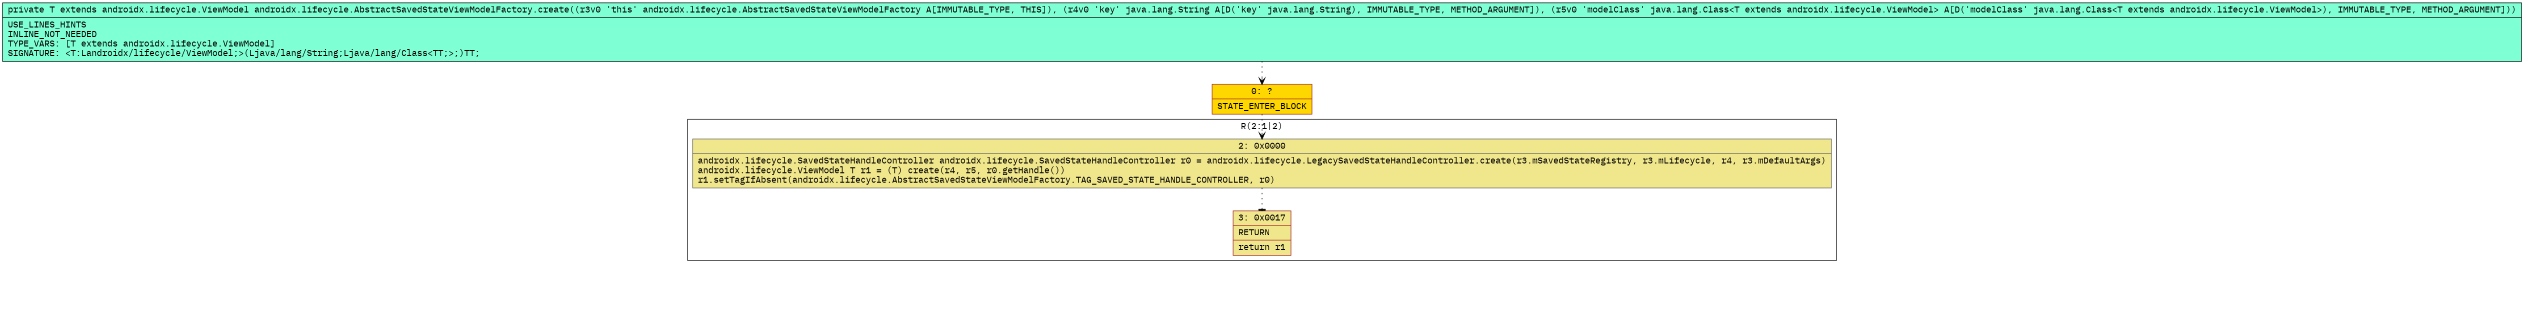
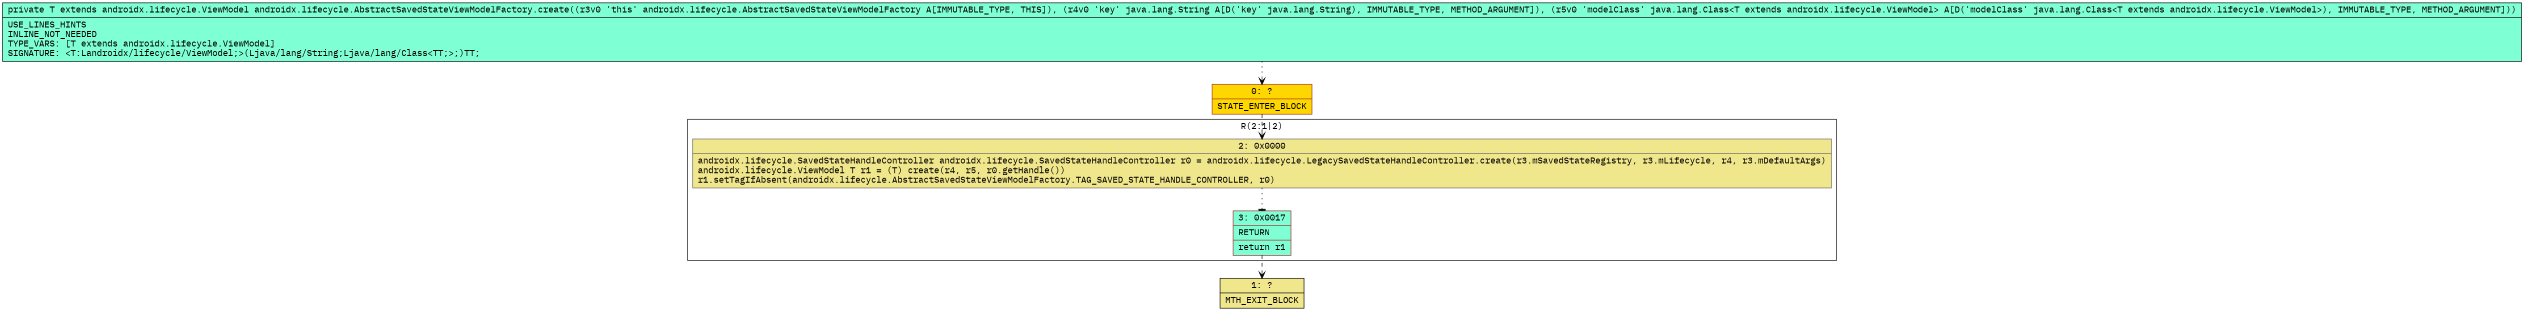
edge "0: ?" -> "2: 0x0000": style dotted -> dashed
node "3: 0x0017": fillcolor khaki -> aquamarine
node "1: ?": added
